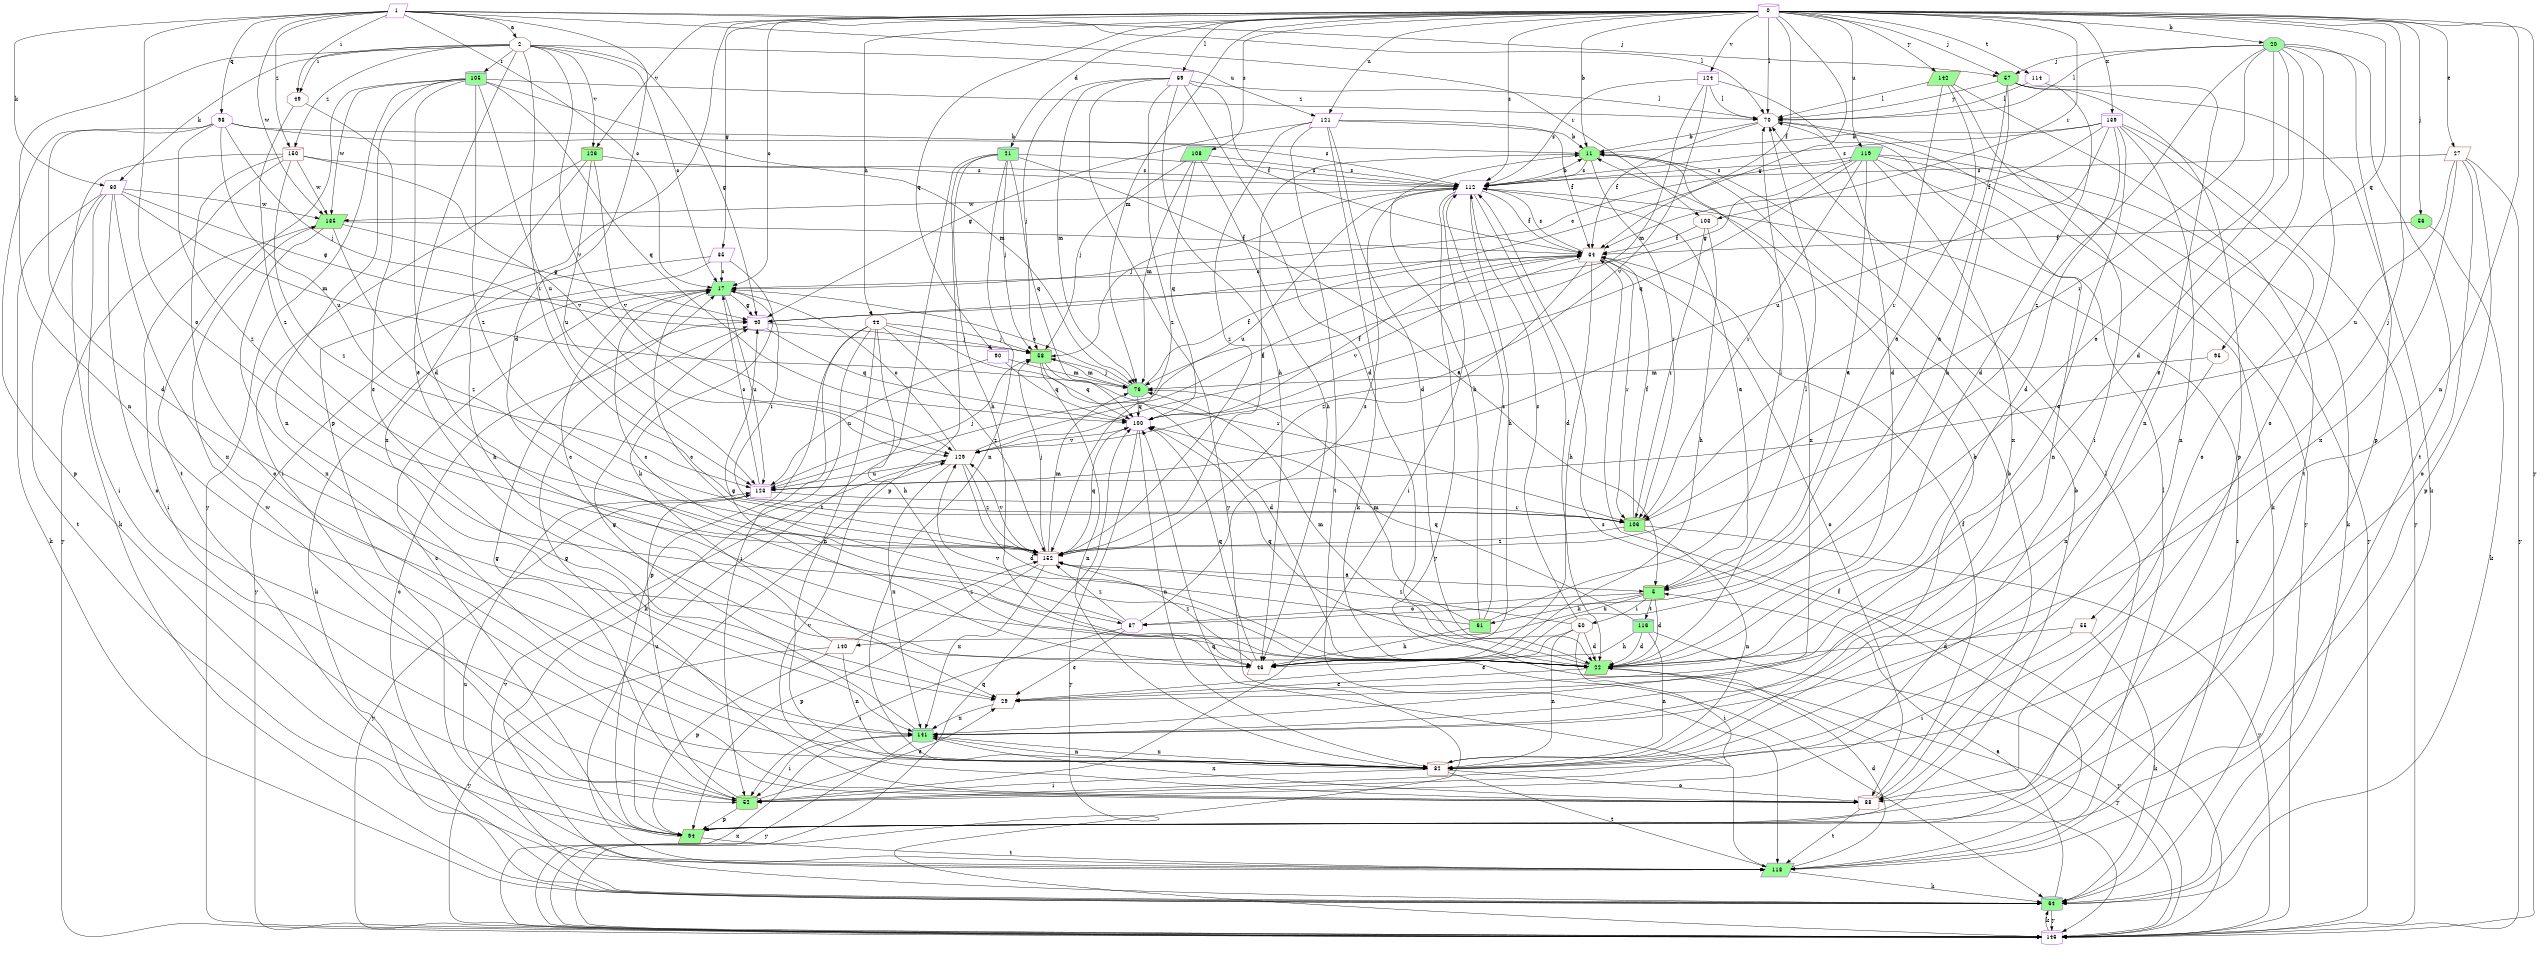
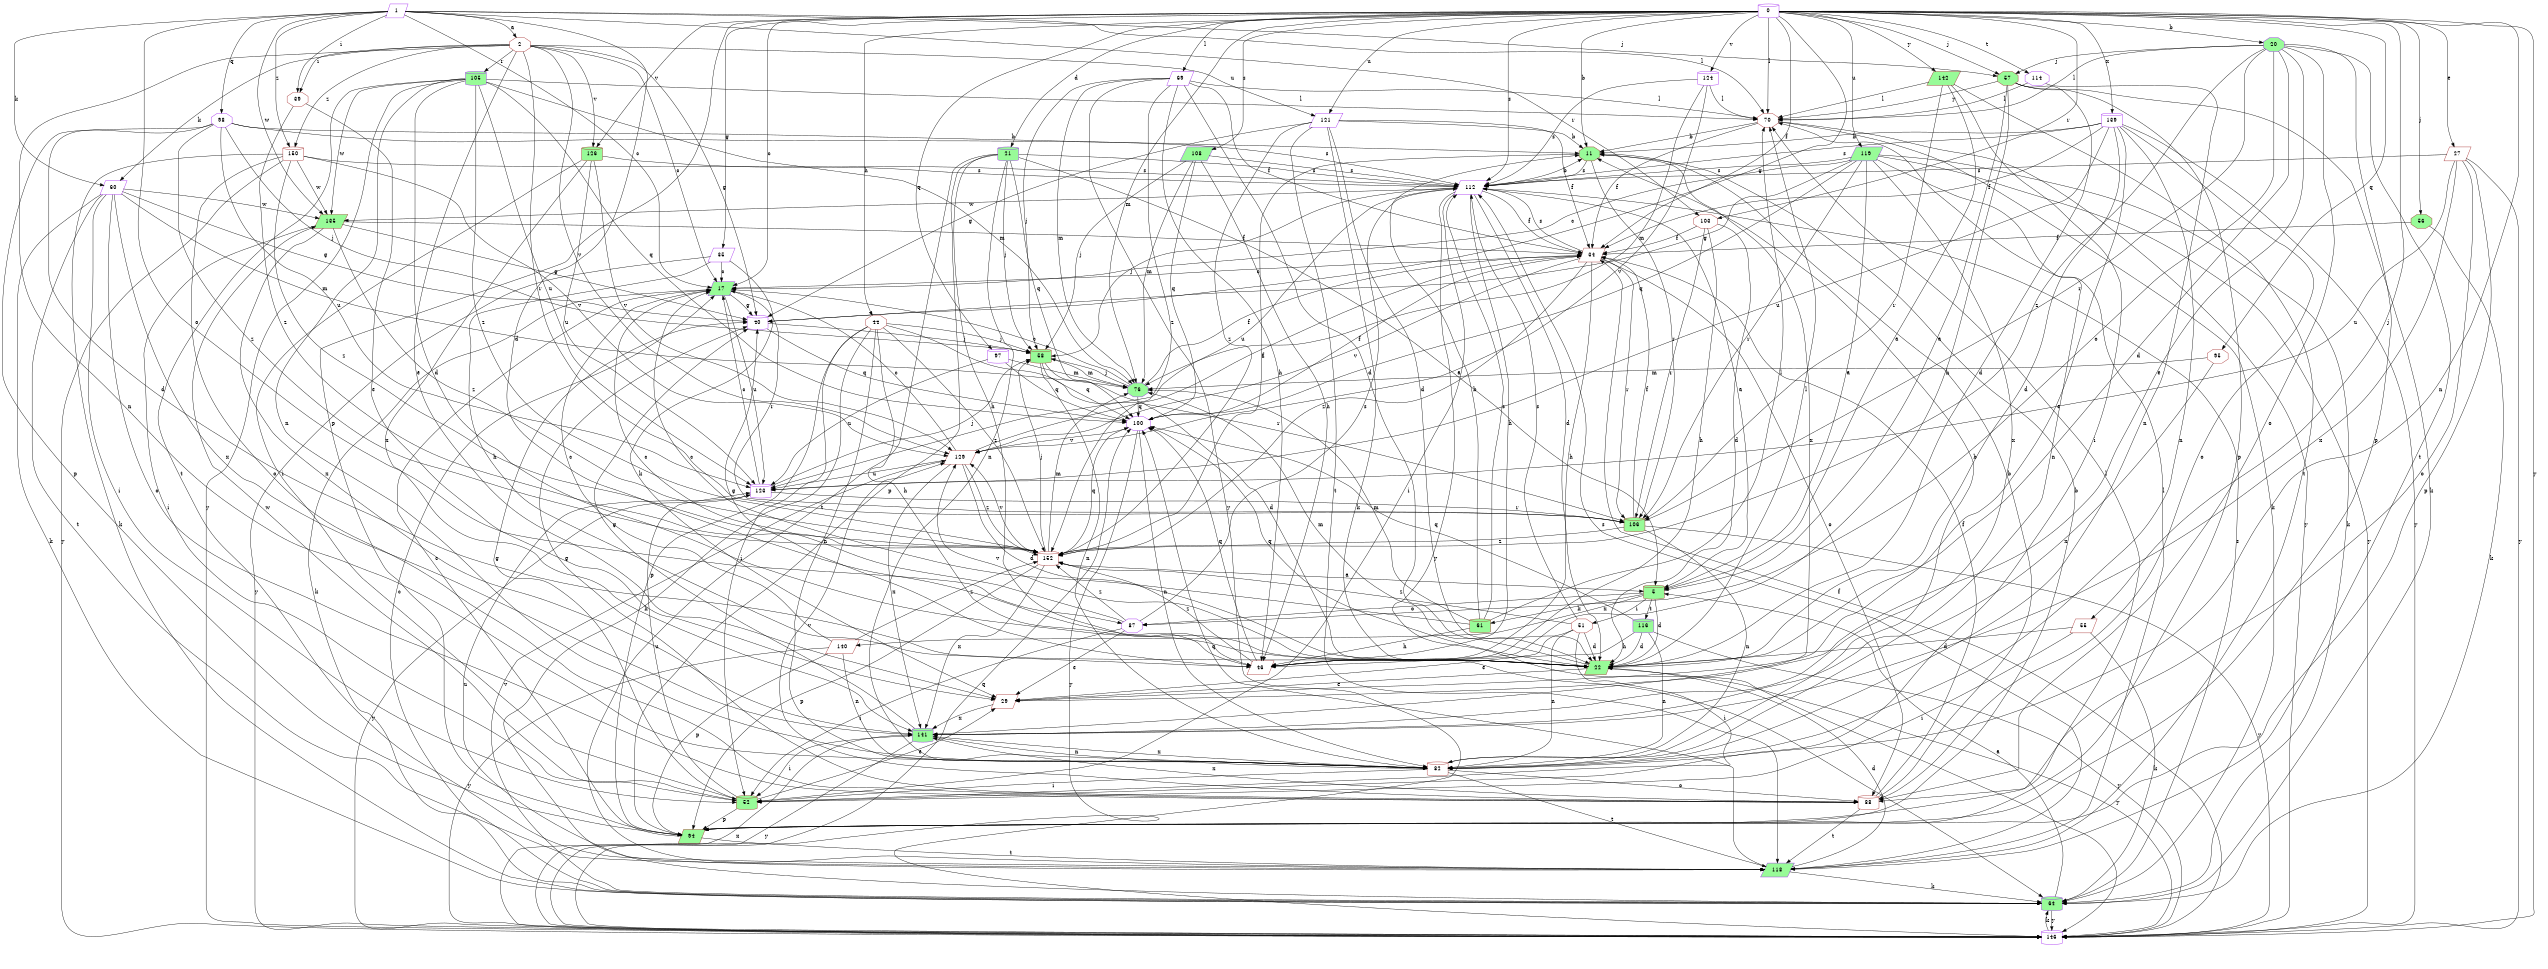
node "49": label "49" -> "39"
edge "105" -> "70": label "z" -> "l"
node "90": label "90" -> "97"
edge "124" -> "22": now "103" -> "22"
node "50": label "50" -> "51"
